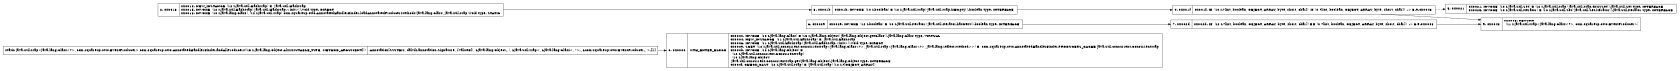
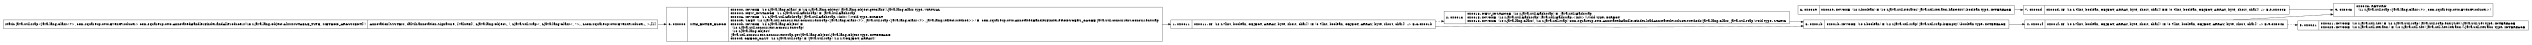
node "1: 0x0011": added
